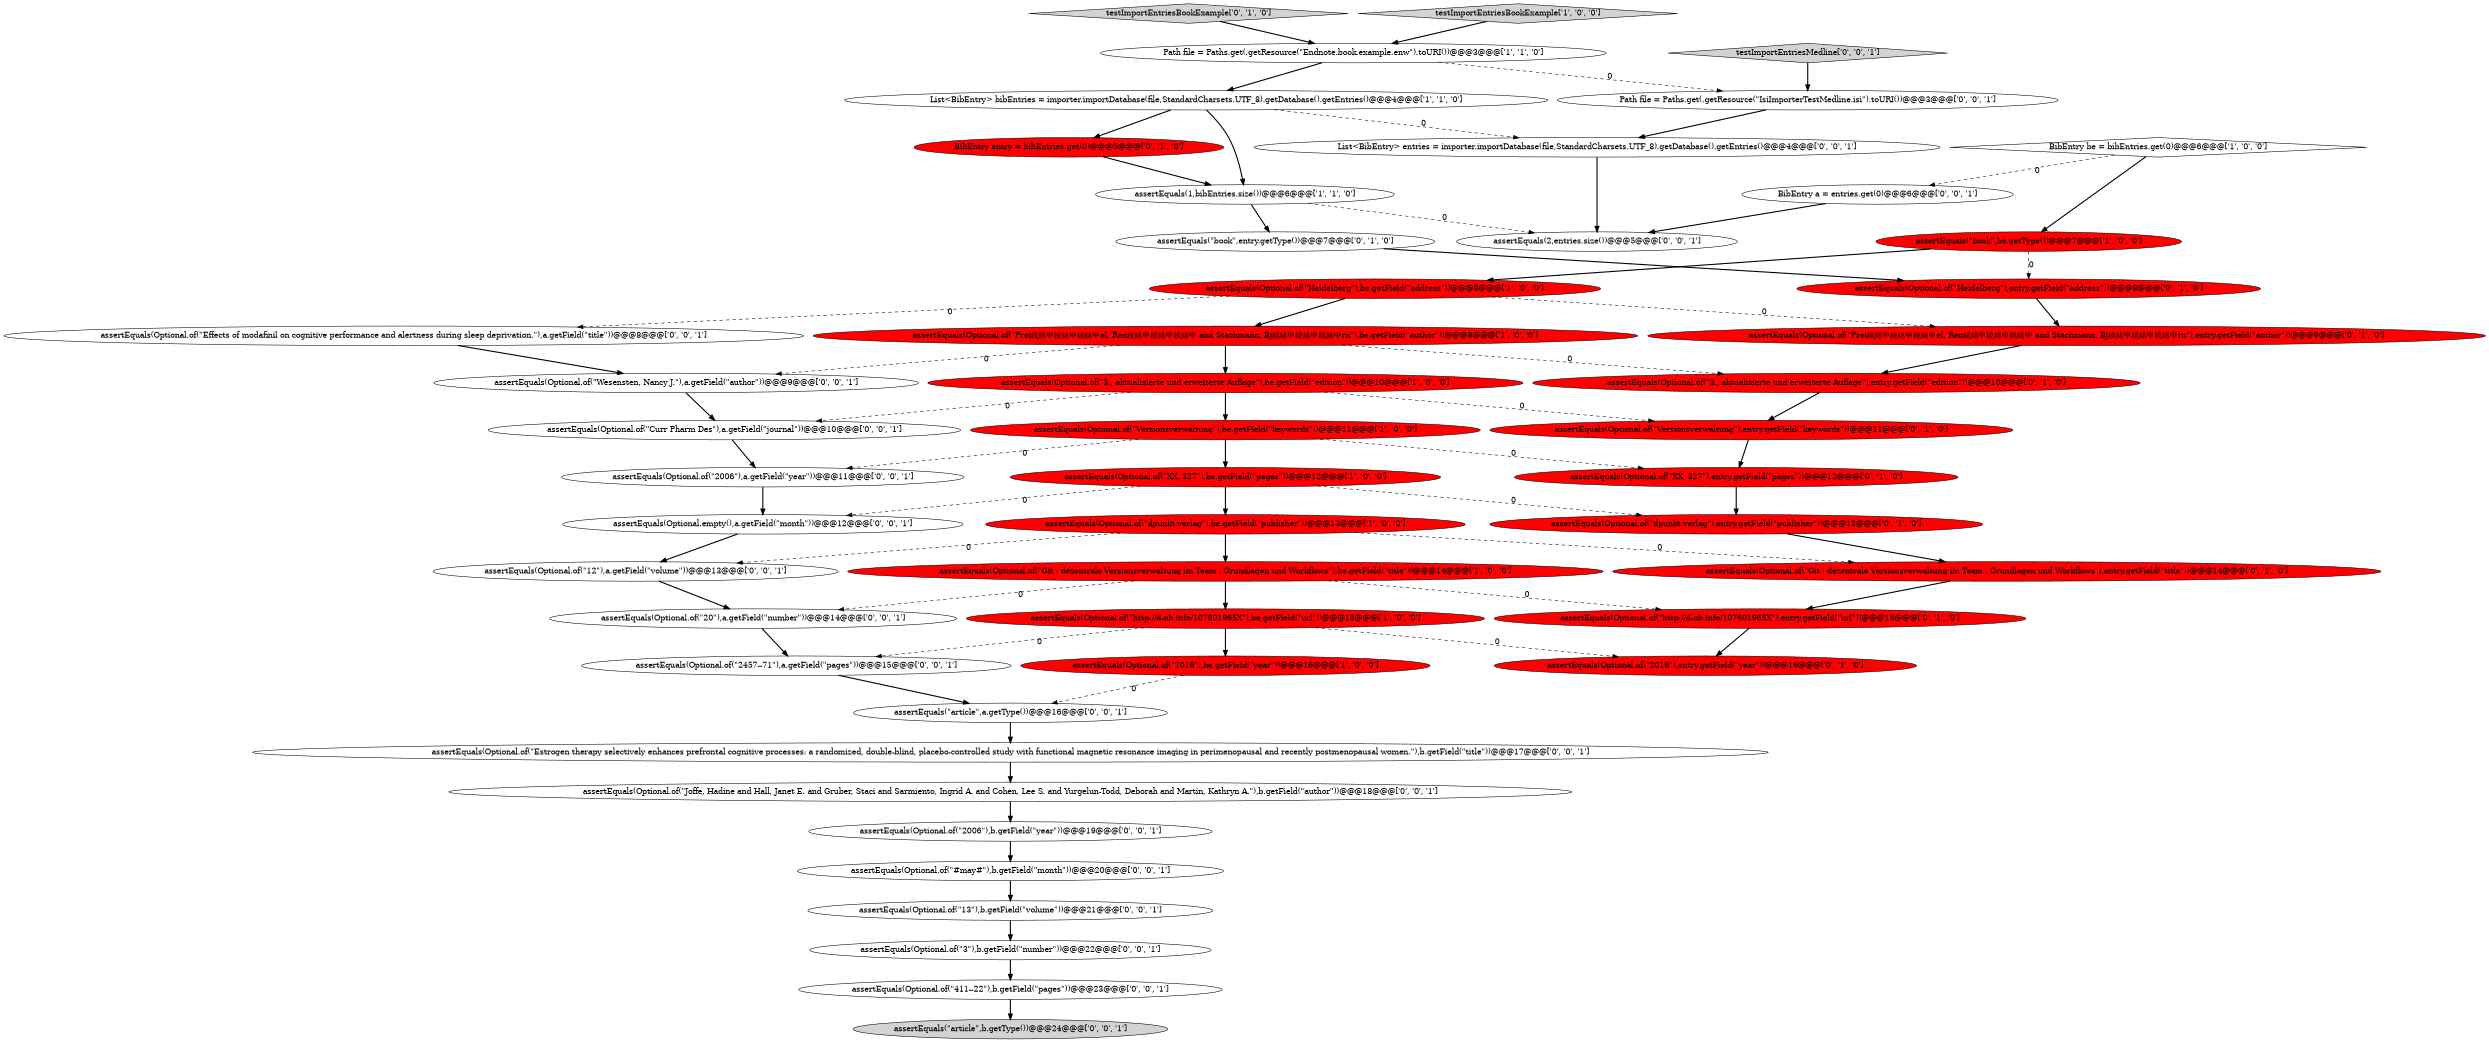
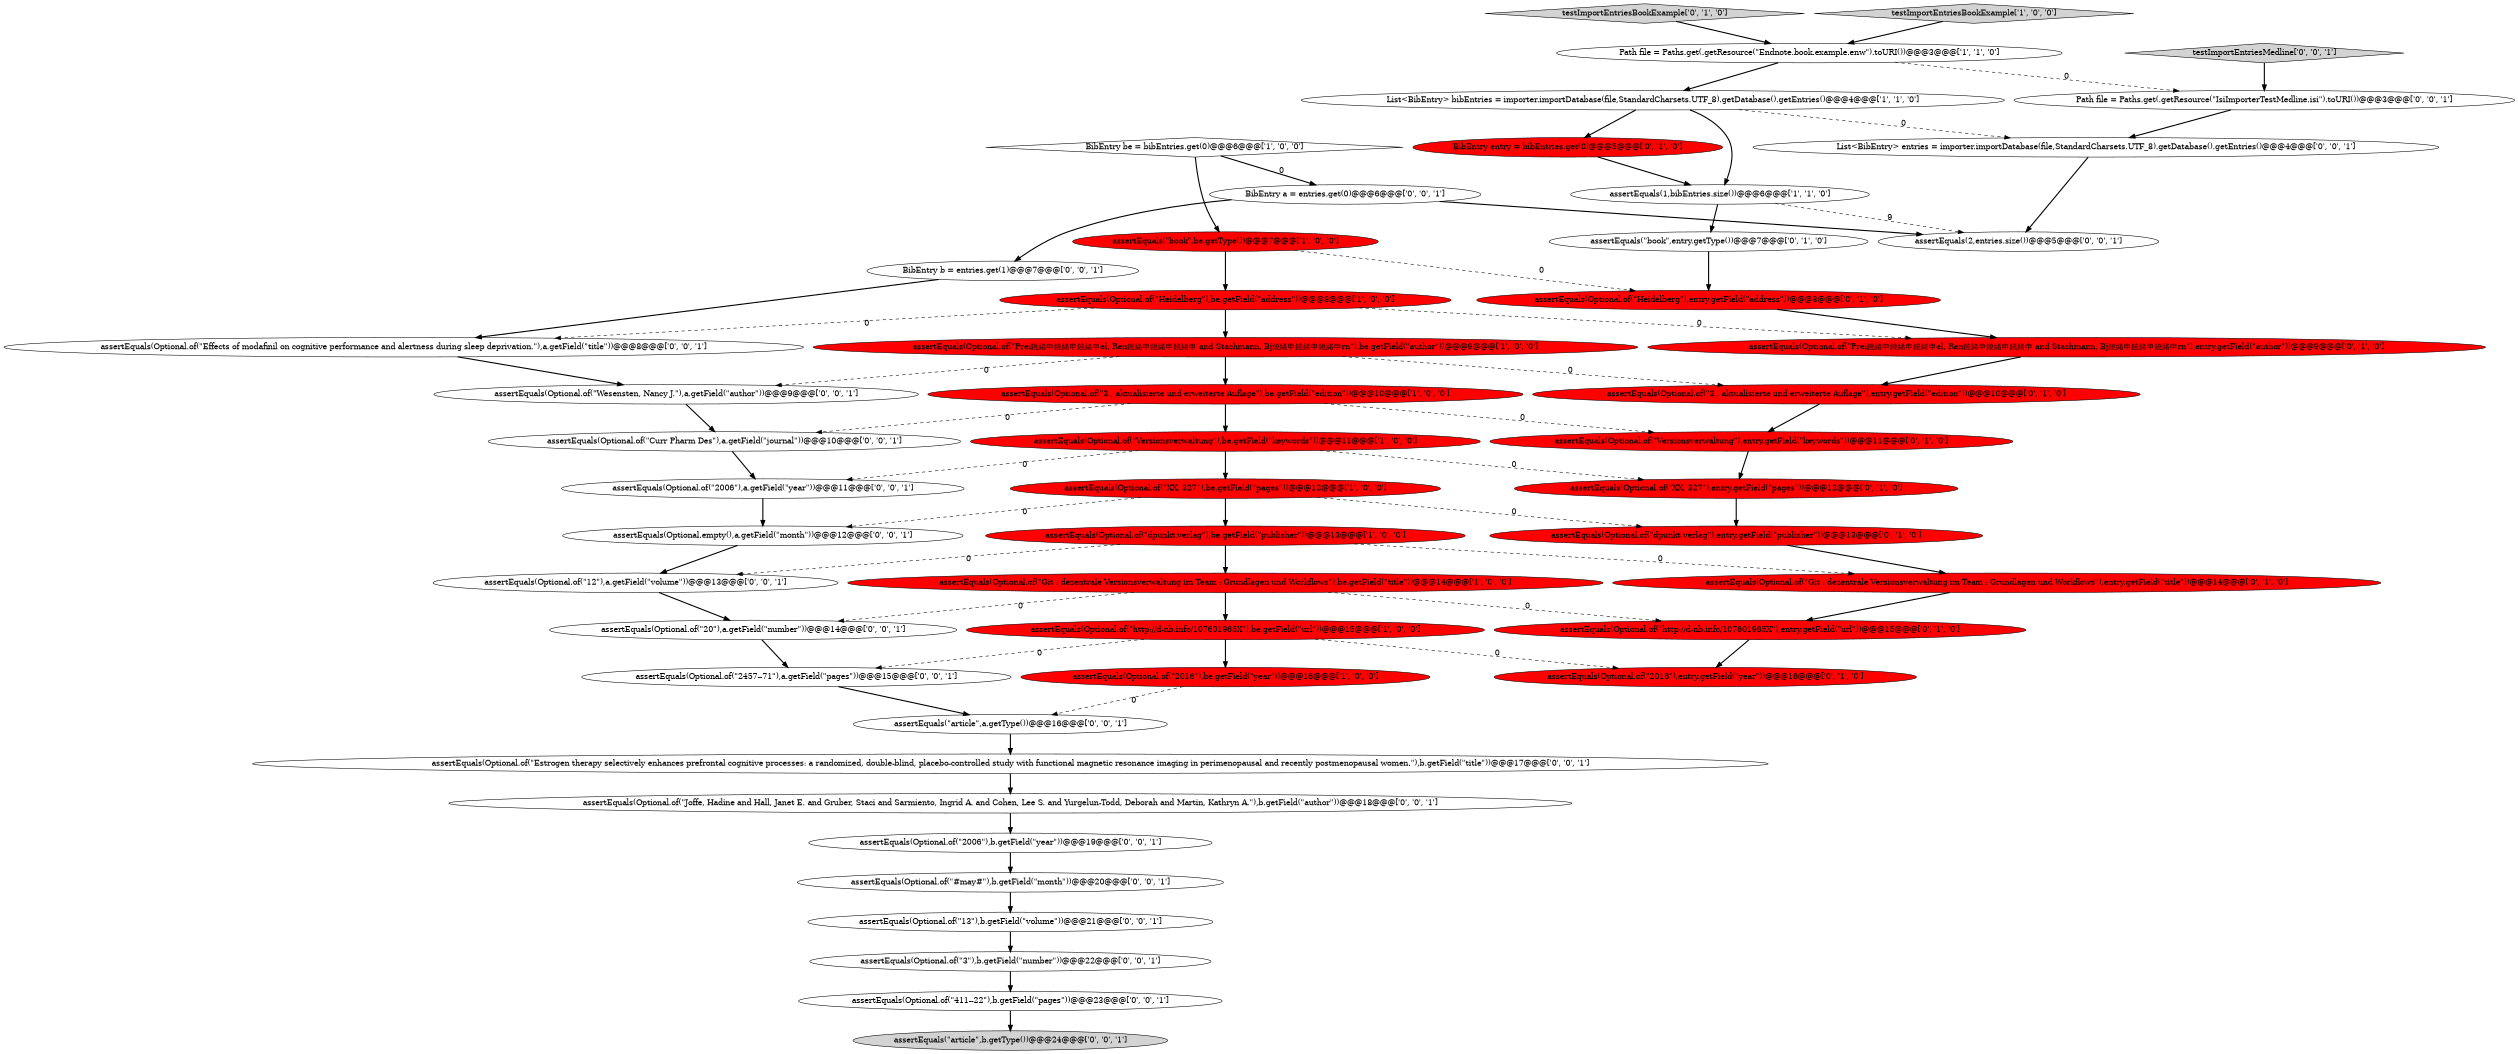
edge "BibEntry be = bibEntries.get(0)@@@6@@@['1', '0', '0']" -> "BibEntry a = entries.get(0)@@@6@@@['0', '0', '1']": style dashed -> bold
edge "assertEquals(1,bibEntries.size())@@@6@@@['1', '1', '0']" -> "assertEquals(2,entries.size())@@@5@@@['0', '0', '1']": label "0" -> "9"
node "BibEntry b = entries.get(1)@@@7@@@['0', '0', '1']": added
